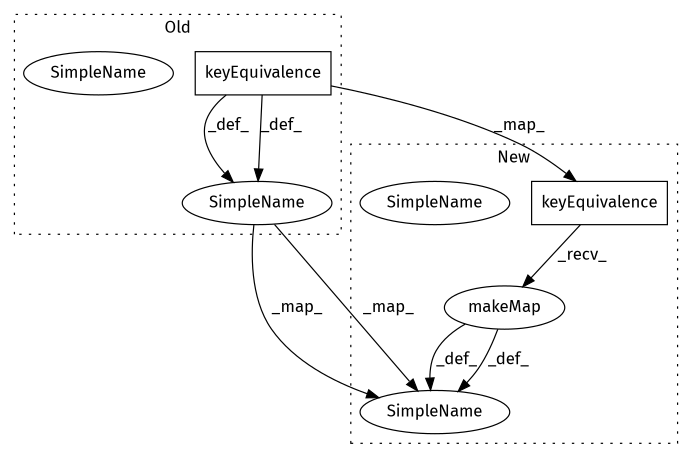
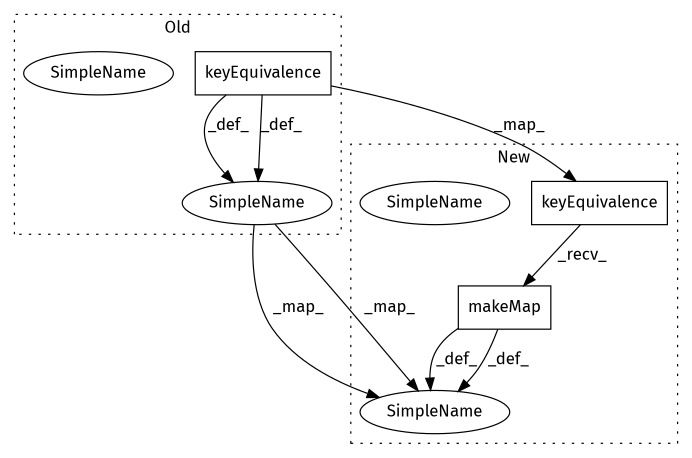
node "makeMap": shape ellipse -> box
